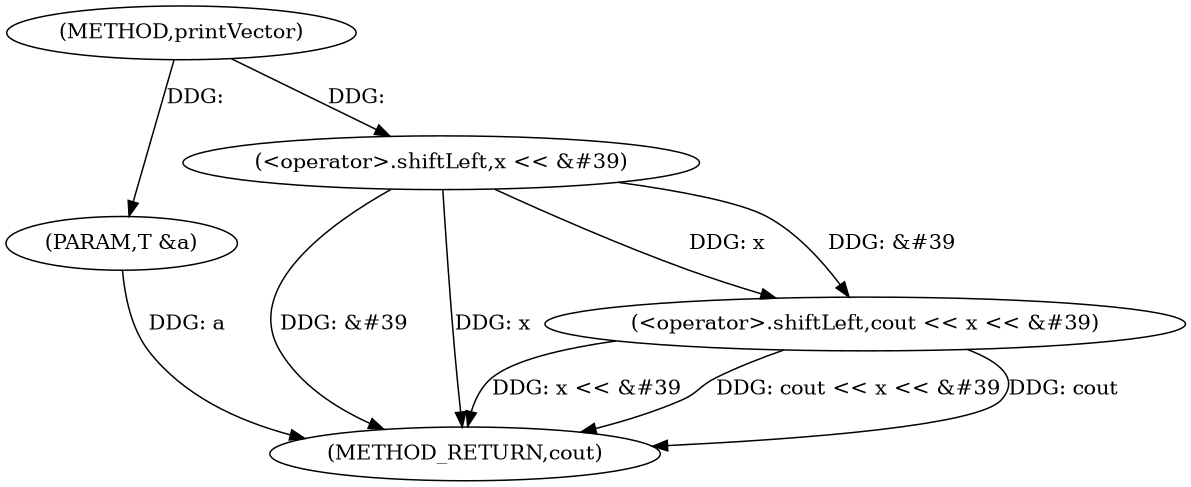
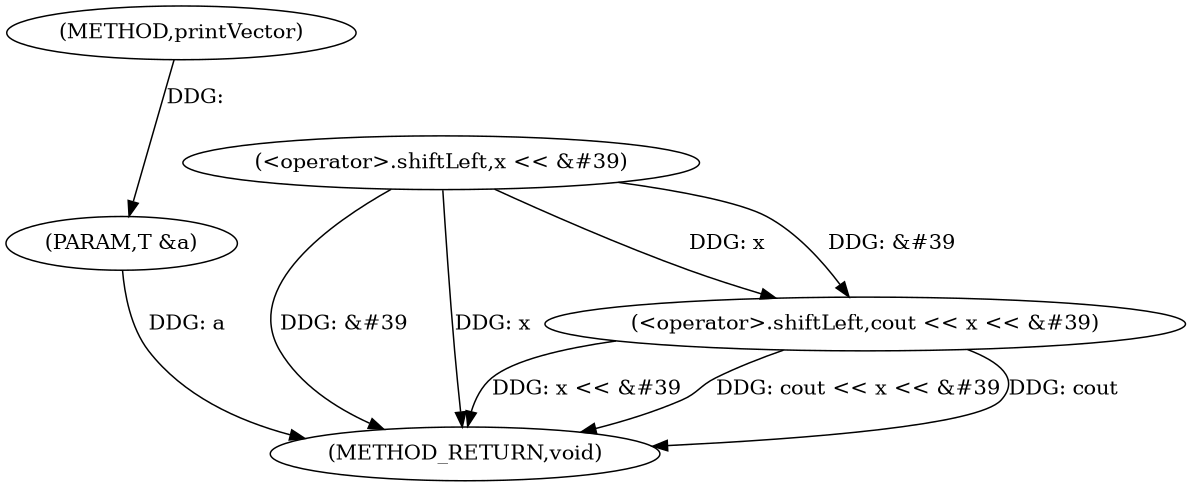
edge "(METHOD,printVector)" -> "(<operator>.shiftLeft,x << &#39)": removed, label "DDG:"
node "(METHOD_RETURN,cout)": label "(METHOD_RETURN,cout)" -> "(METHOD_RETURN,void)"
